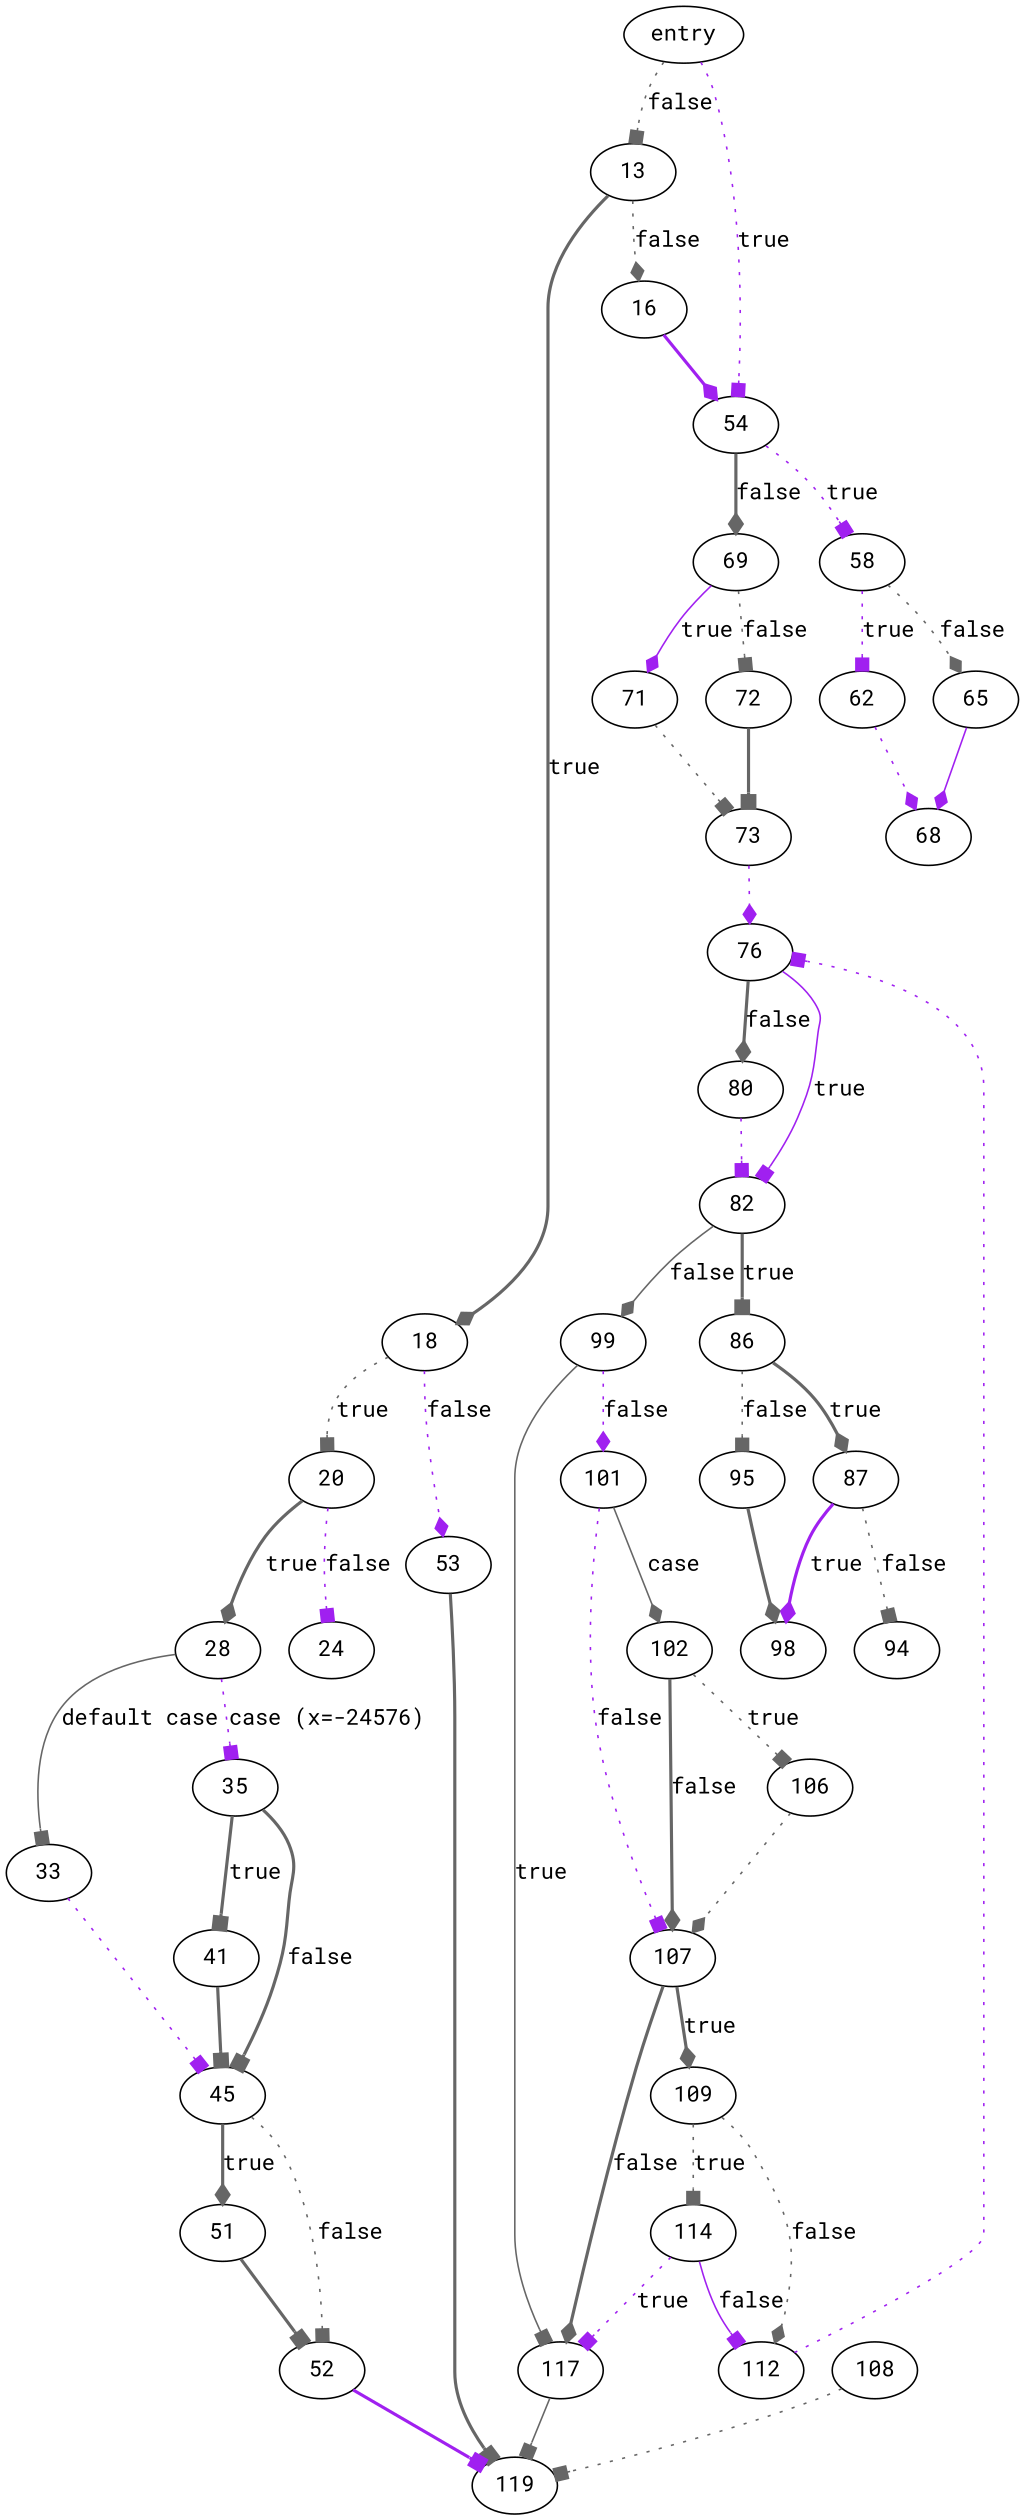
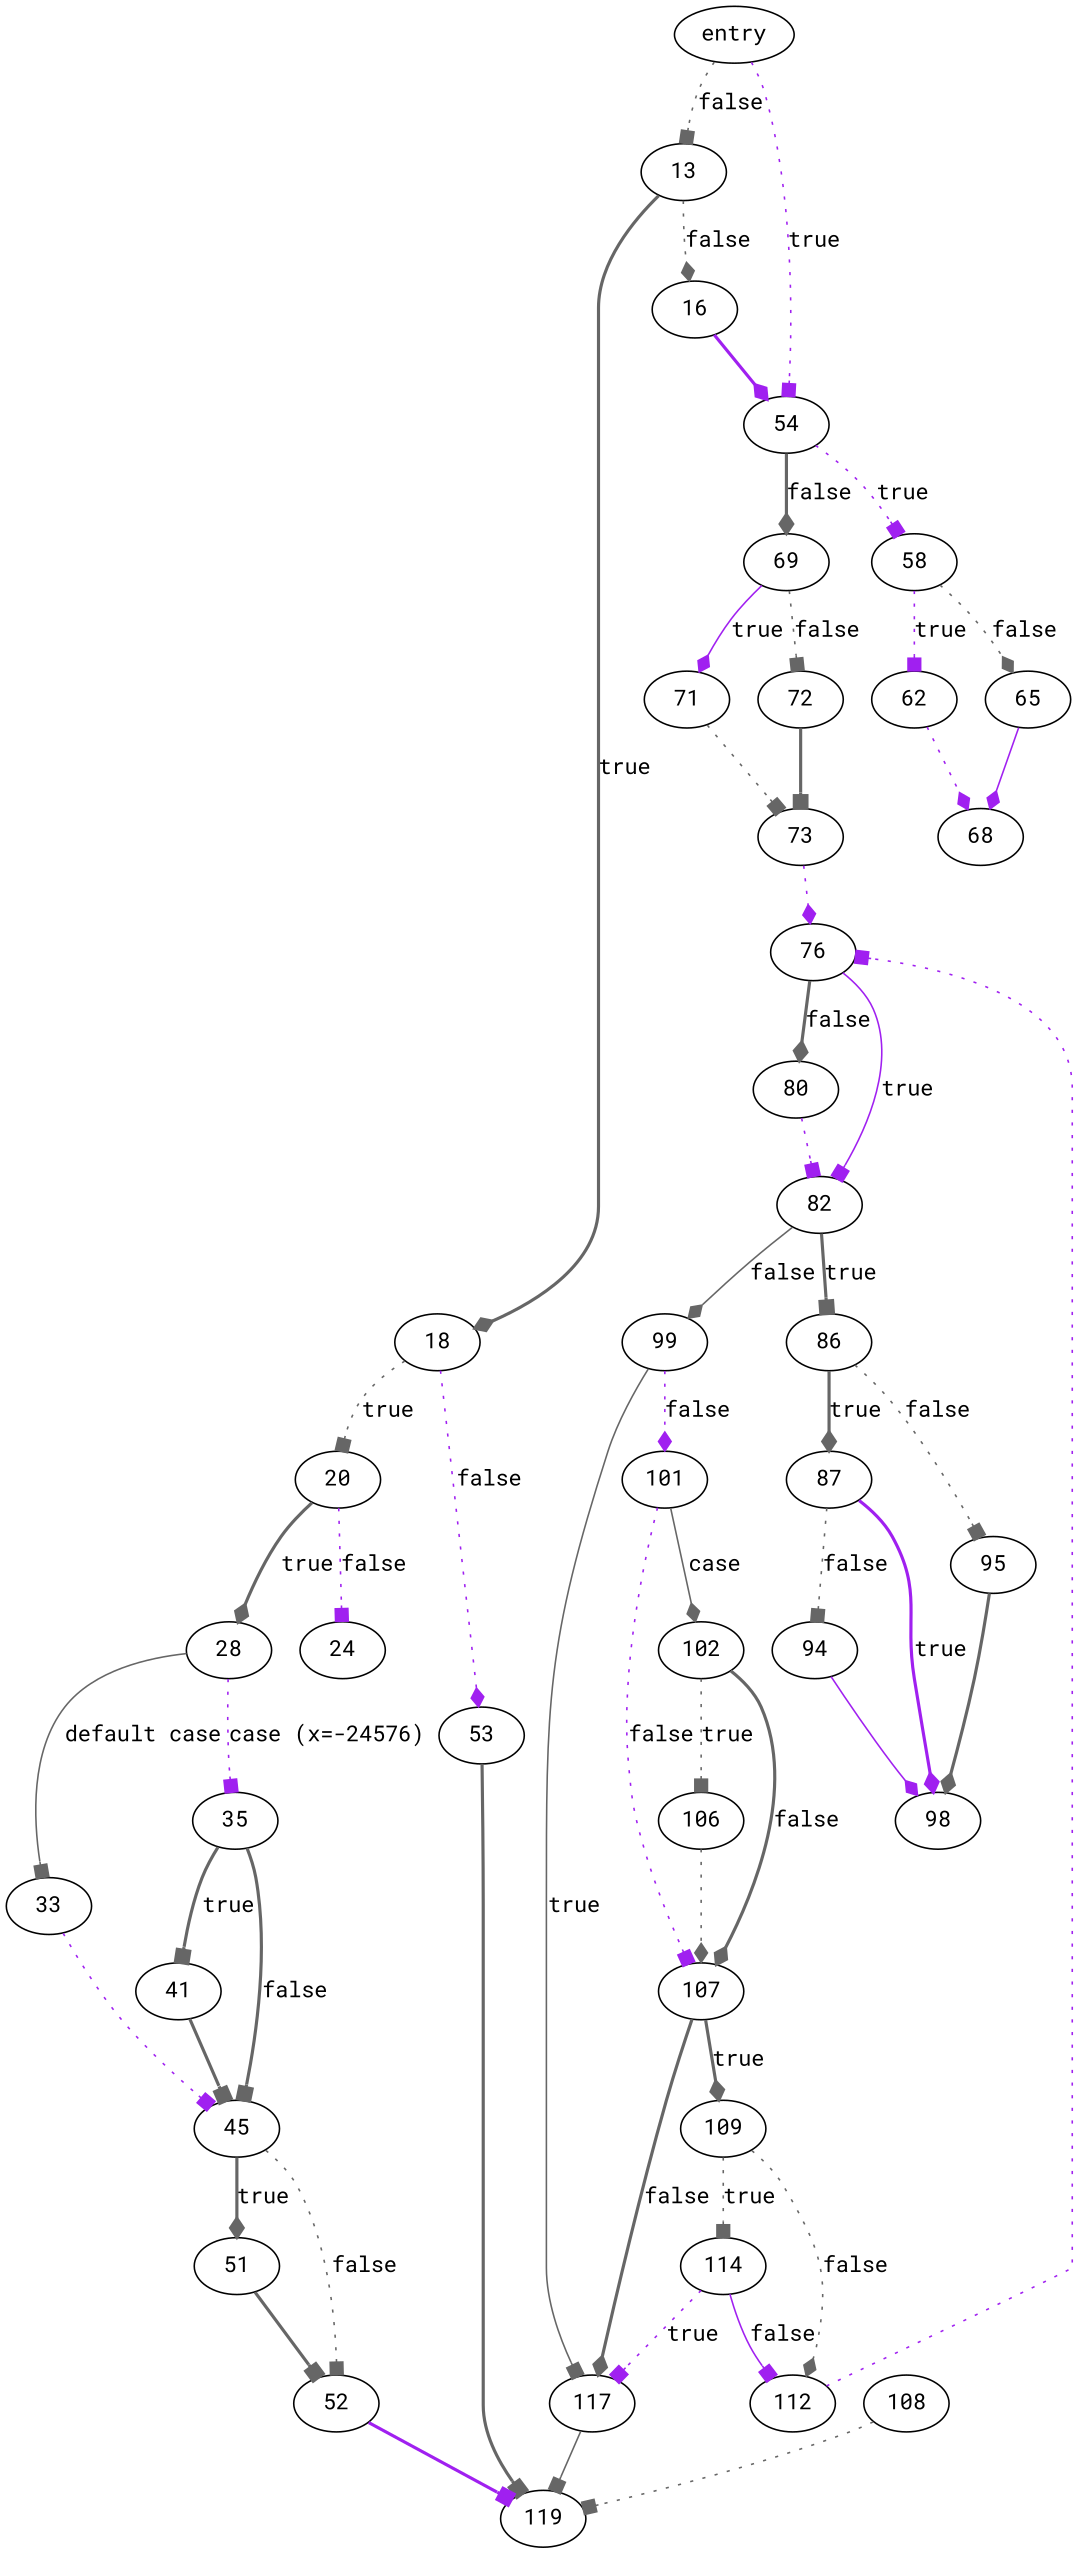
edge "94" -> "98": added
